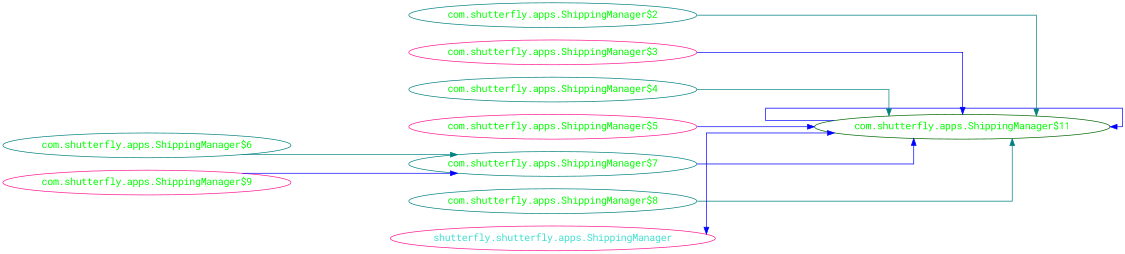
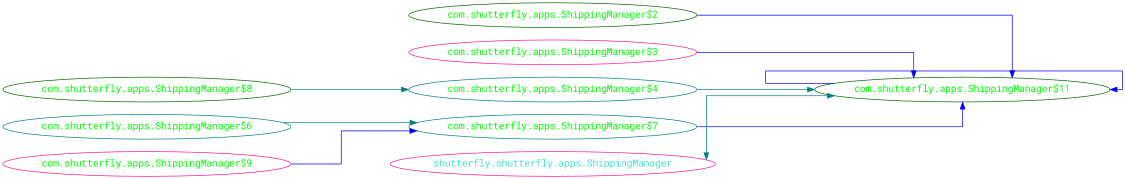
node "com.shutterfly.apps.ShippingManager$2": color teal -> darkgreen
edge "com.shutterfly.apps.ShippingManager$2" -> "com.shutterfly.apps.ShippingManager$11": color teal -> blue
node "com.shutterfly.apps.ShippingManager$5": removed
edge "com.shutterfly.apps.ShippingManager$11" -- "shutterfly.shutterfly.apps.ShippingManager": color blue -> teal
node "com.shutterfly.apps.ShippingManager$8": color teal -> darkgreen
edge "com.shutterfly.apps.ShippingManager$8" -> "com.shutterfly.apps.ShippingManager$11": now "com.shutterfly.apps.ShippingManager$8" -> "com.shutterfly.apps.ShippingManager$4"
